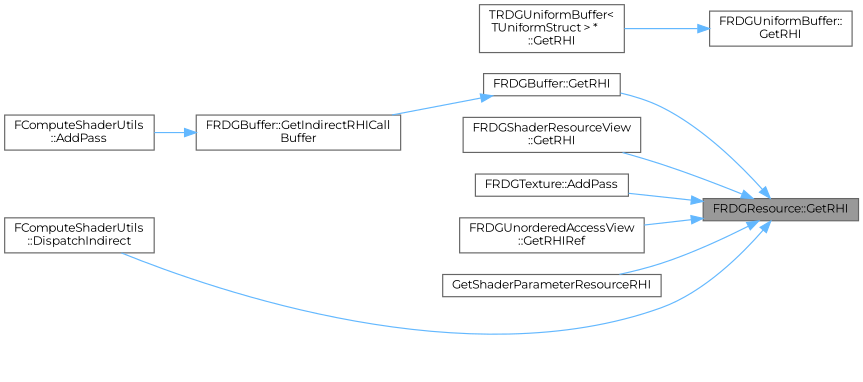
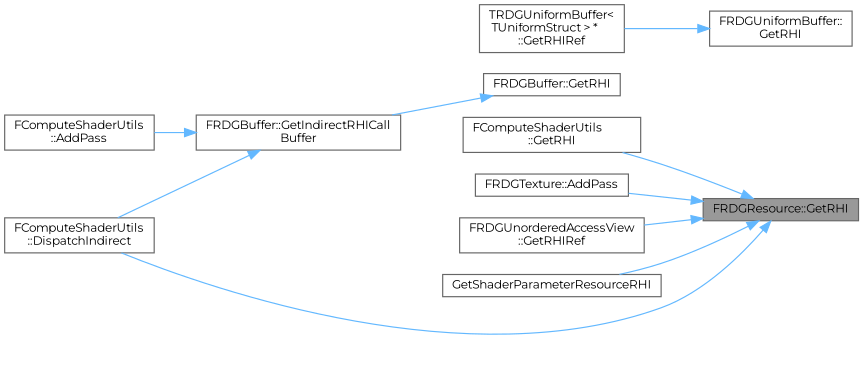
node "TRDGUniformBuffer< TUniformStruct > * ::GetRHI": label "TRDGUniformBuffer< TUniformStruct > * ::GetRHI" -> "TRDGUniformBuffer< TUniformStruct > * ::GetRHIRef"
edge "FRDGBuffer::GetRHI" -> "FRDGResource::GetRHI": removed
node "FRDGShaderResourceView ::GetRHI": label "FRDGShaderResourceView ::GetRHI" -> "FComputeShaderUtils ::GetRHI"
edge "FComputeShaderUtils ::DispatchIndirect" -> "FRDGBuffer::GetIndirectRHICall Buffer": added
